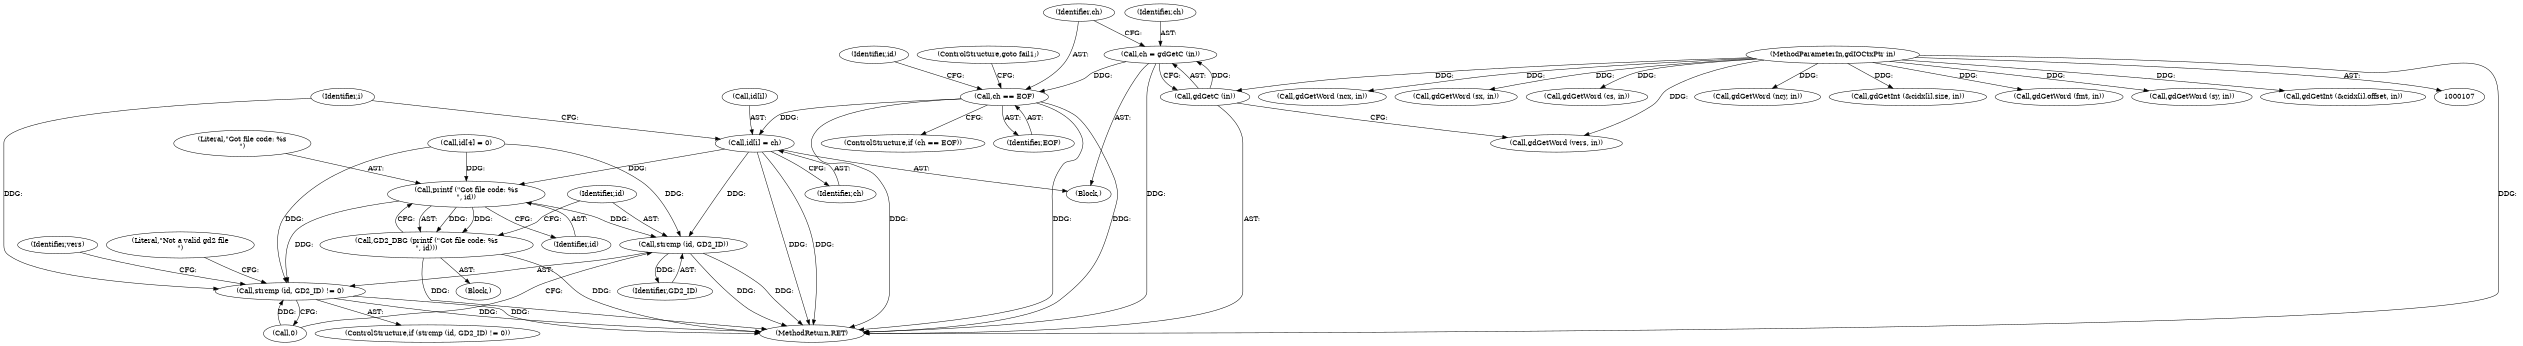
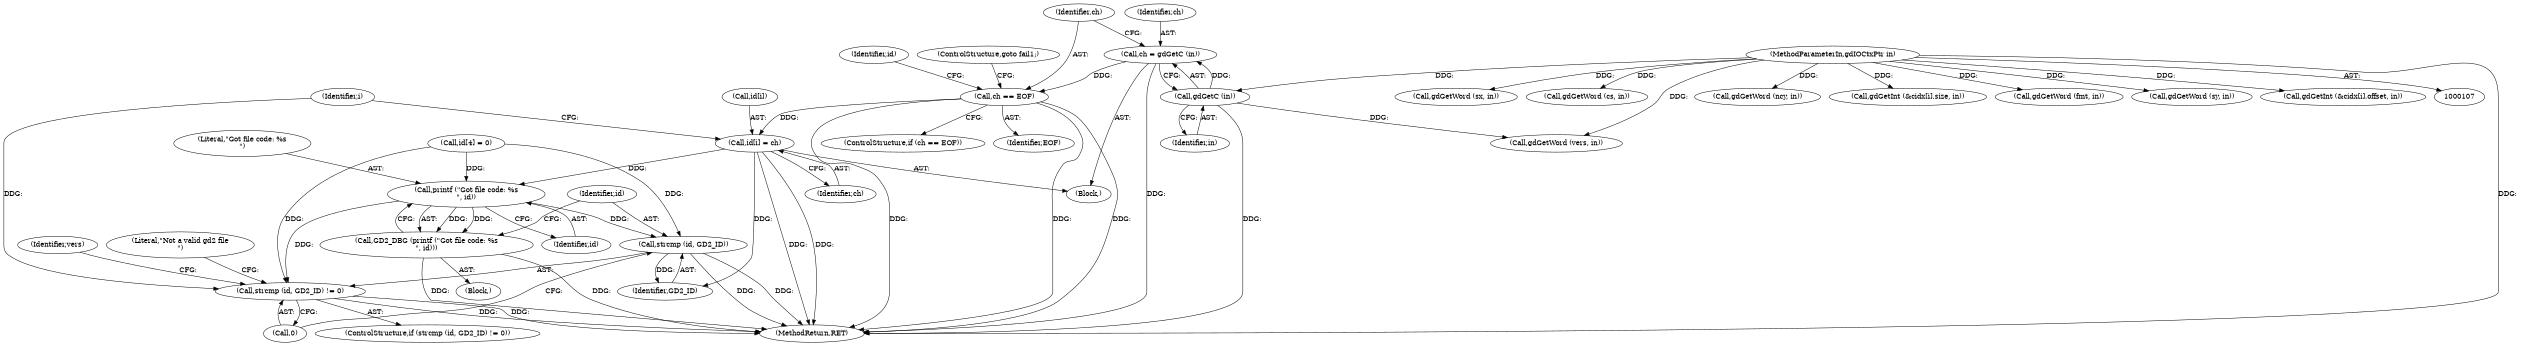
node "(Call,gdGetWord (ncx, in))": removed
edge "(Call,gdGetC (in))" -> "(Call,gdGetWord (vers, in))": label "CFG: " -> "DDG: "
edge "(Identifier,EOF)" -> "(Call,ch == EOF)": removed, label "AST:"
node "(Identifier,in)": added
edge "(Call,id[i] = ch)" -> "(Call,strcmp (id, GD2_ID))": now "(Call,id[i] = ch)" -> "(Identifier,GD2_ID)"
edge "(Call,gdGetC (in))" -> "(MethodReturn,RET)": label "AST: " -> "DDG: "
edge "(Call,0)" -> "(Call,strcmp (id, GD2_ID) != 0)": label "DDG: " -> "AST: "
